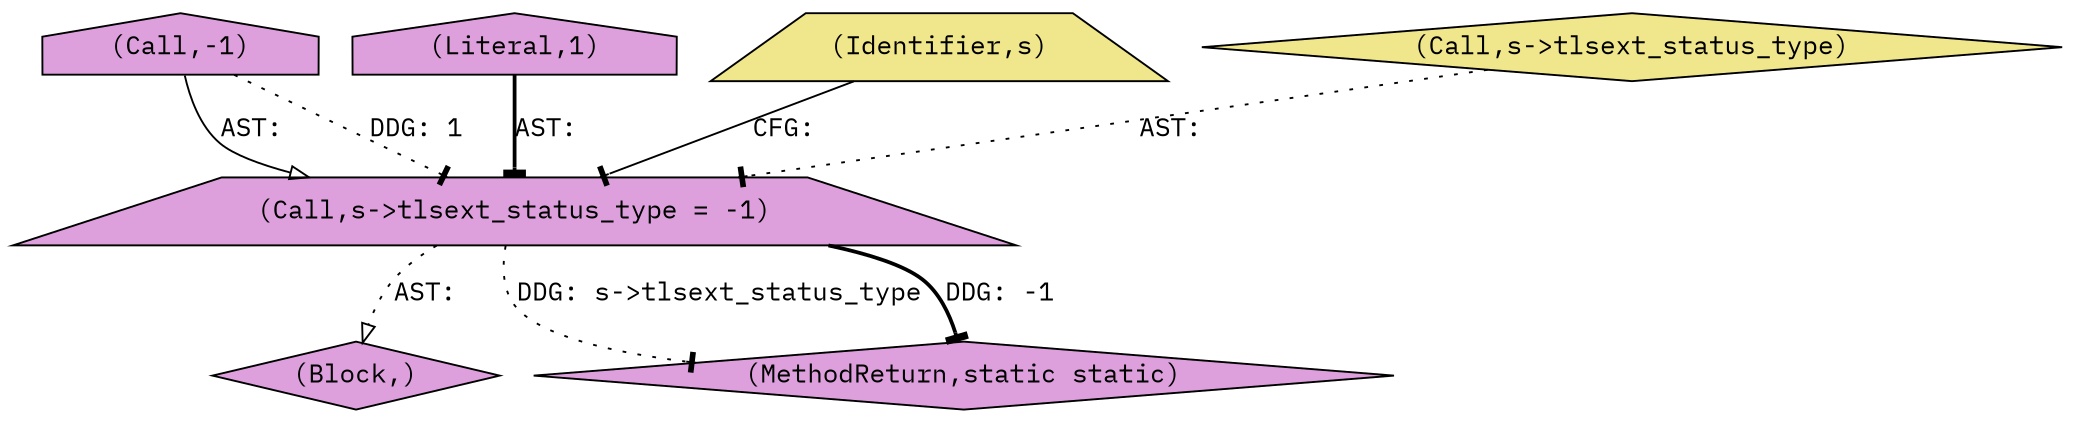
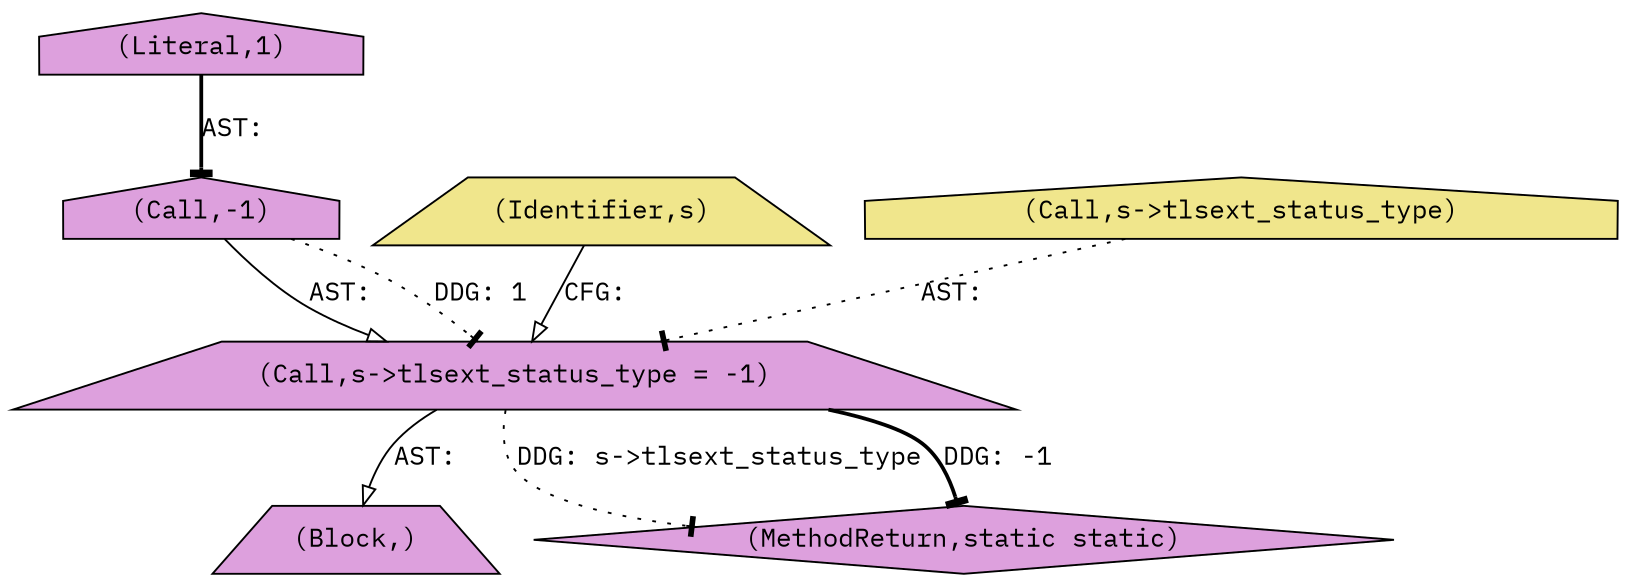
node "(Call,s->tlsext_status_type)": shape diamond -> house
edge "(Literal,1)" -> "(Call,s->tlsext_status_type = -1)": now "(Literal,1)" -> "(Call,-1)"
edge "(Identifier,s)" -> "(Call,s->tlsext_status_type = -1)": arrowhead tee -> onormal
edge "(Call,s->tlsext_status_type = -1)" -> "(Block,)": style dotted -> solid
node "(Block,)": shape diamond -> trapezium
